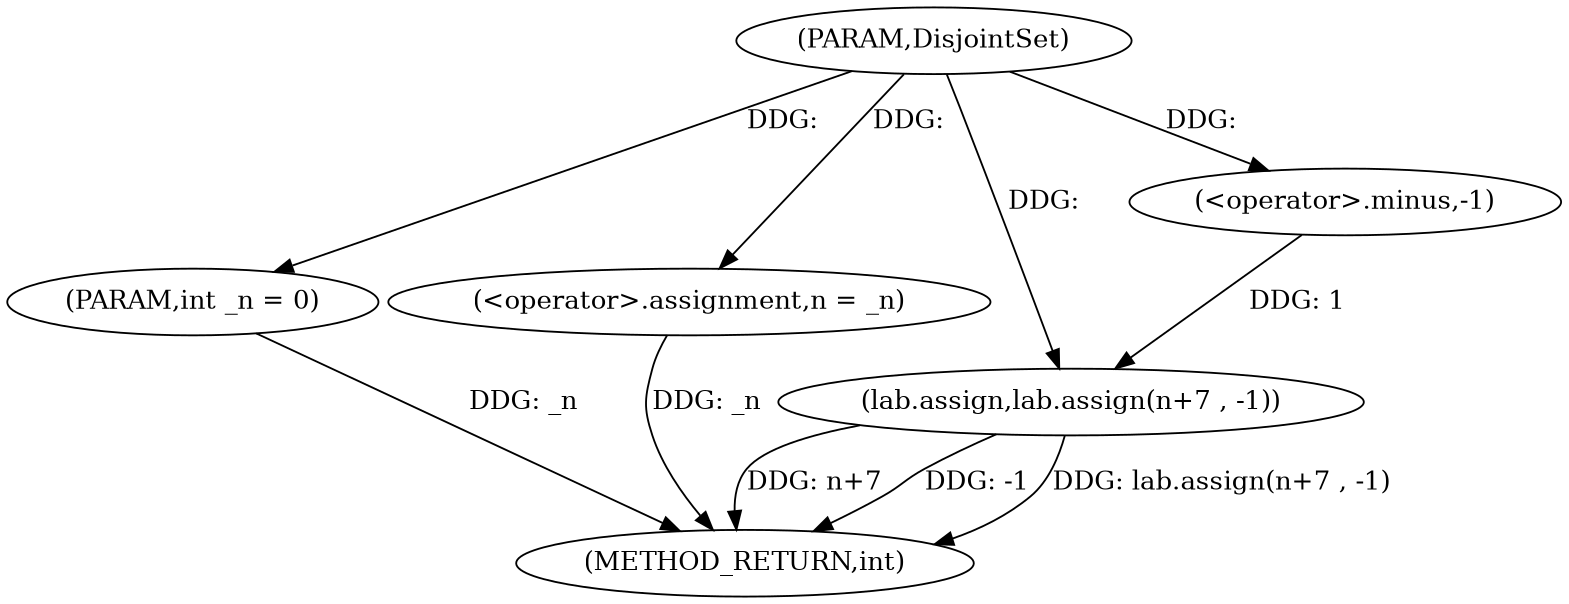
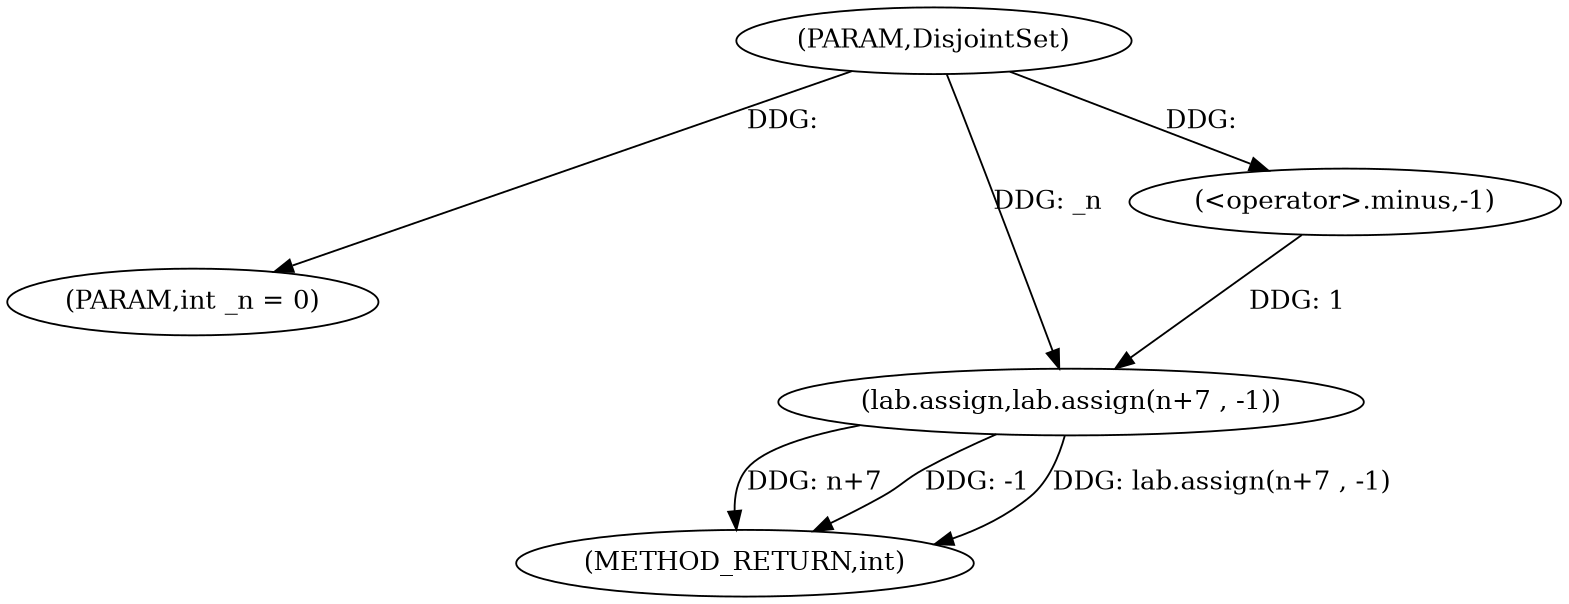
edge "(PARAM,DisjointSet)" -> "(lab.assign,lab.assign(n+7 , -1))": label "DDG: " -> "DDG: _n"
node "(<operator>.assignment,n = _n)": removed
edge "(PARAM,int _n = 0)" -> "(METHOD_RETURN,int)": removed, label "DDG: _n"
